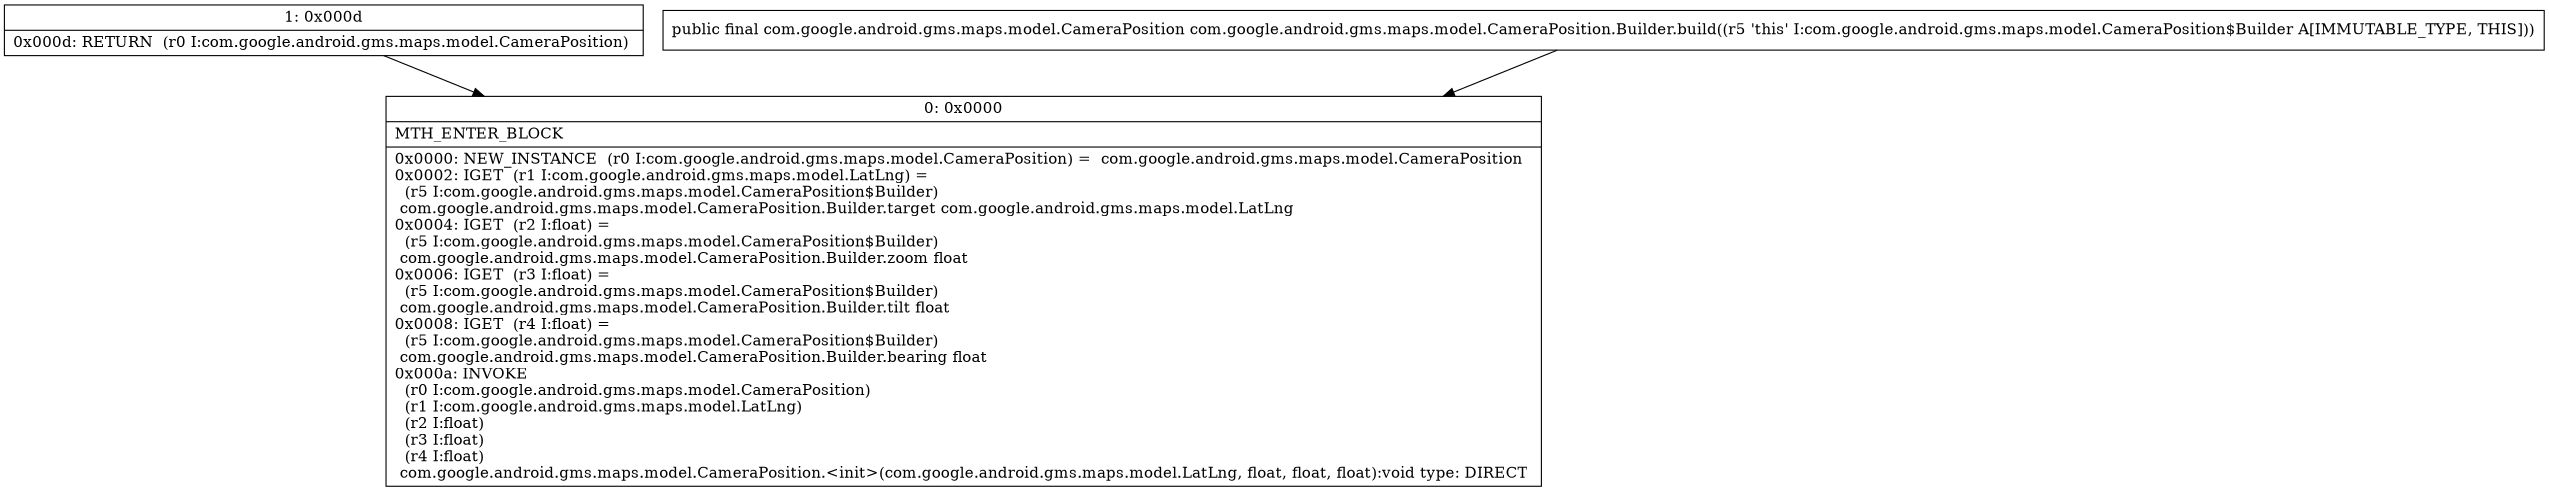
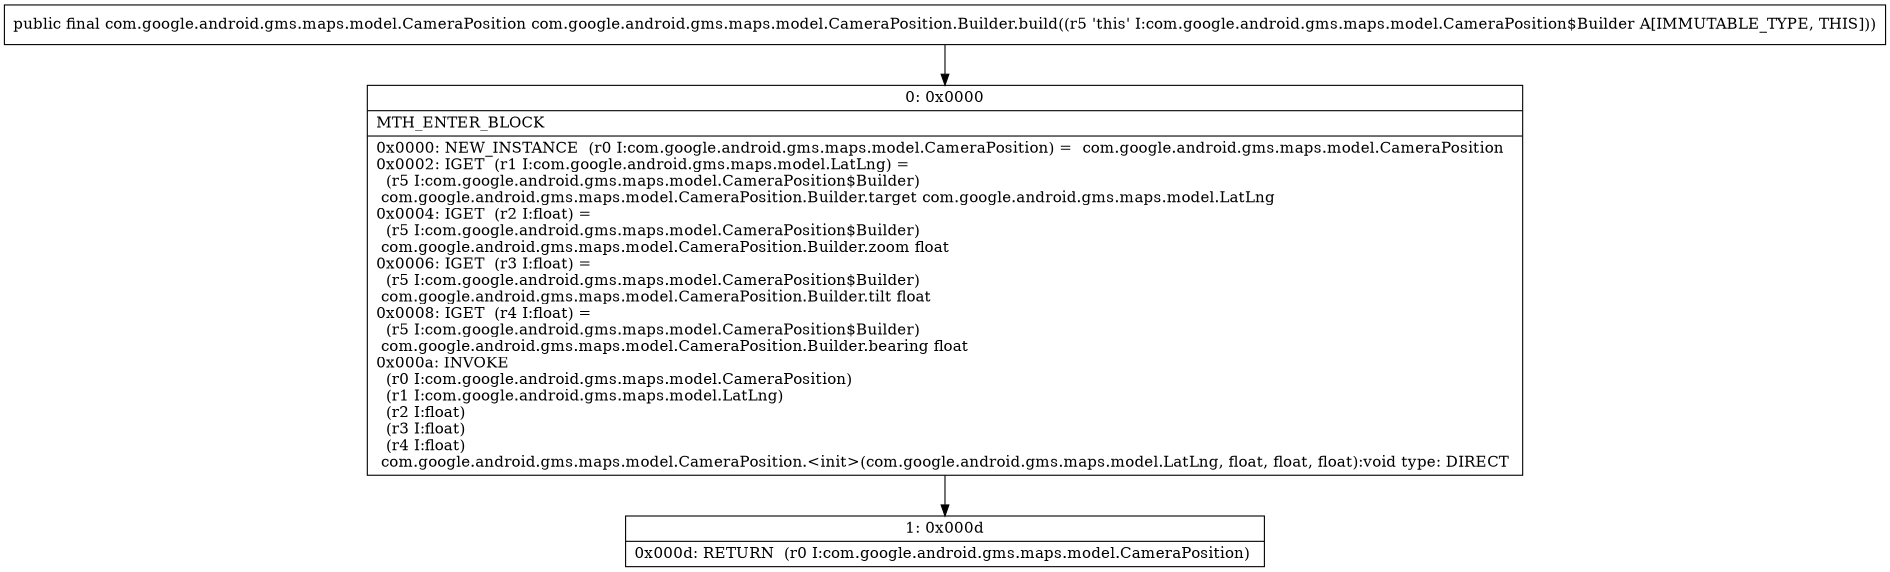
edge "1: 0x000d" -> "0: 0x0000": reversed
